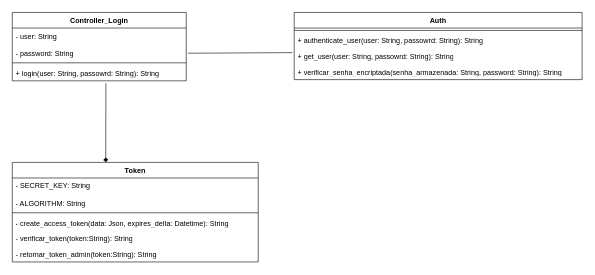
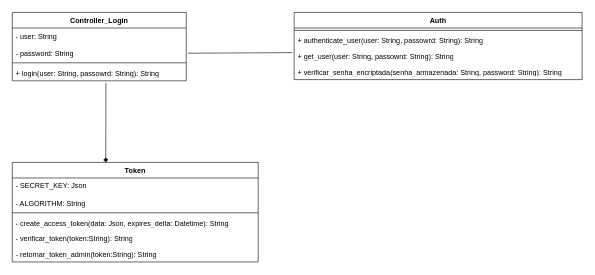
node "- SECRET_KEY: String - ALGORITHM: String": label "- SECRET_KEY: String - ALGORITHM: String" -> "- SECRET_KEY: Json - ALGORITHM: String"
